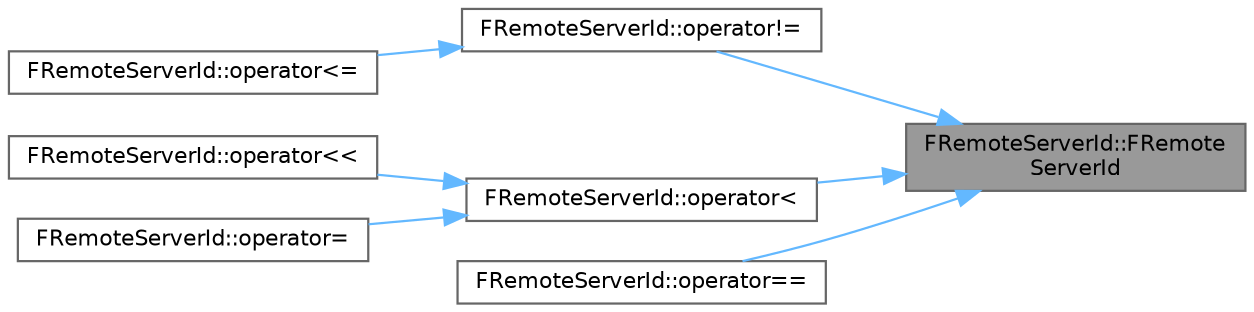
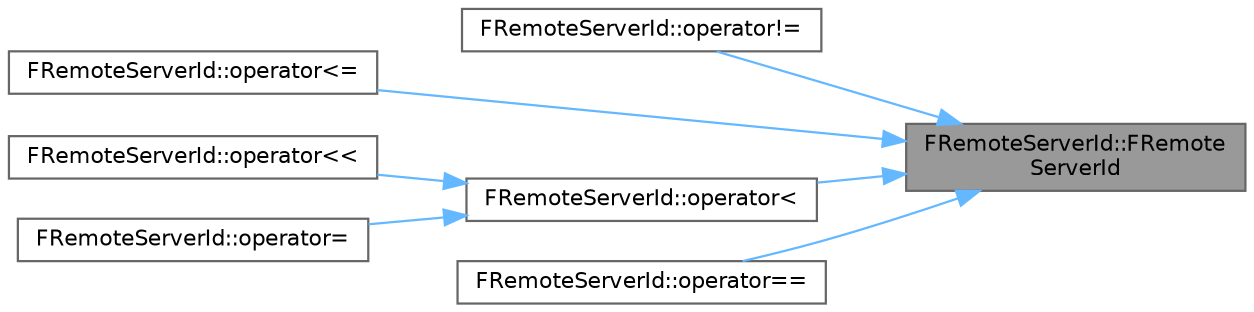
edge "FRemoteServerId::operator<=" -> "FRemoteServerId::operator!=": now "FRemoteServerId::operator<=" -> "FRemoteServerId::FRemote ServerId"
